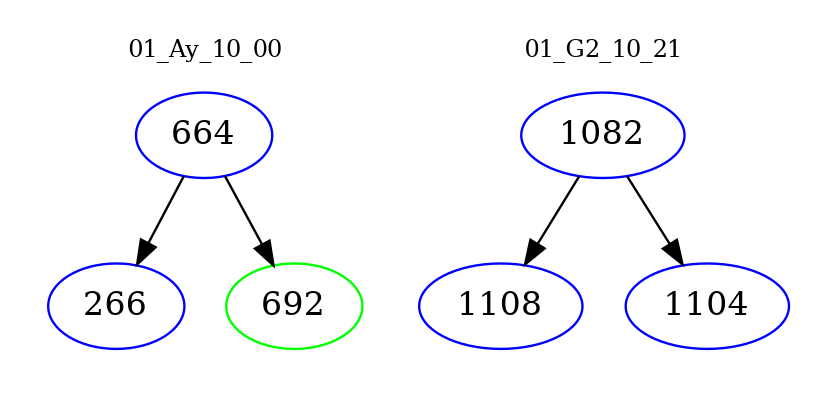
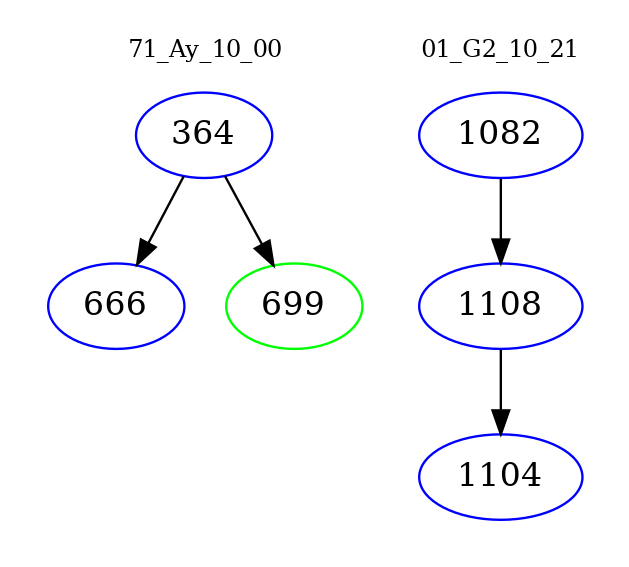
cluster "01_Ay_10_00": label "01_Ay_10_00" -> "71_Ay_10_00"
node "664": label "664" -> "364"
edge "1082" -> "1104": now "1108" -> "1104"
node "266": label "266" -> "666"
node "692": label "692" -> "699"
